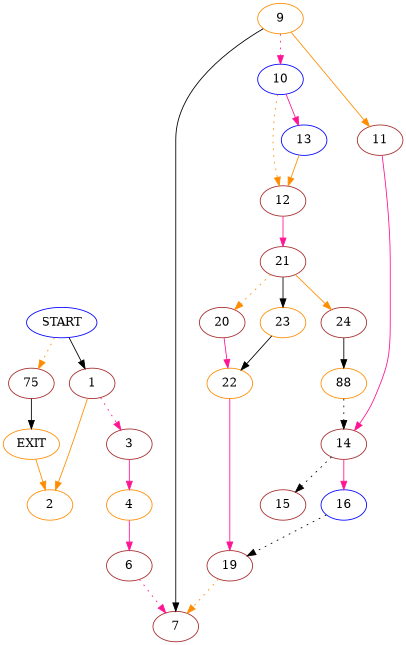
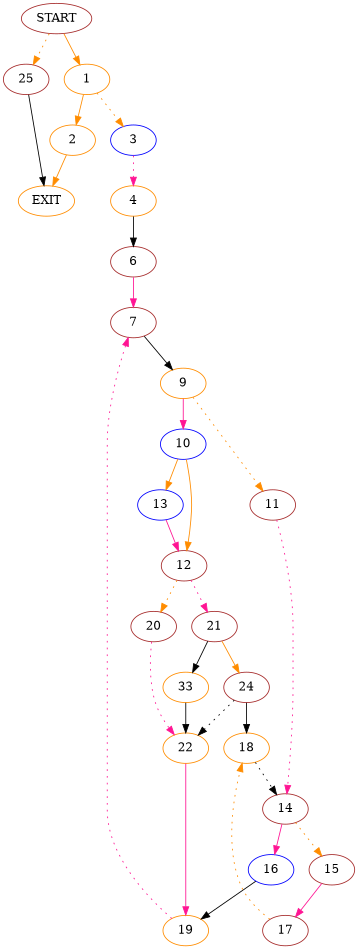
edge "9" -> "10": style dotted -> solid
edge "9" -> "11": style solid -> dotted
edge "10" -> "13": color deeppink -> darkorange
edge "10" -> "12": style dotted -> solid
edge "13" -> "12": color darkorange -> deeppink
edge "12" -> "21": style solid -> dotted
edge "21" -> "20": now "12" -> "20"
edge "11" -> "14": style solid -> dotted
edge "9" -> "7": reversed
node "START": color blue -> brown
node "23": label "23" -> "33"
edge "START" -> "1": color black -> darkorange
edge "20" -> "22": style solid -> dotted
node "75": label "75" -> "25"
node "1": color brown -> darkorange
node "88": label "88" -> "18"
edge "1" -> "3": color deeppink -> darkorange
node "3": color brown -> blue
edge "3" -> "4": style solid -> dotted
edge "EXIT" -> "2": reversed
edge "14" -> "15": color black -> darkorange
edge "4" -> "6": color deeppink -> black
edge "16" -> "19": style dotted -> solid
node "19": color brown -> darkorange
edge "6" -> "7": style dotted -> solid
edge "19" -> "7": color darkorange -> deeppink
edge "24" -> "22": added
node "17": added
